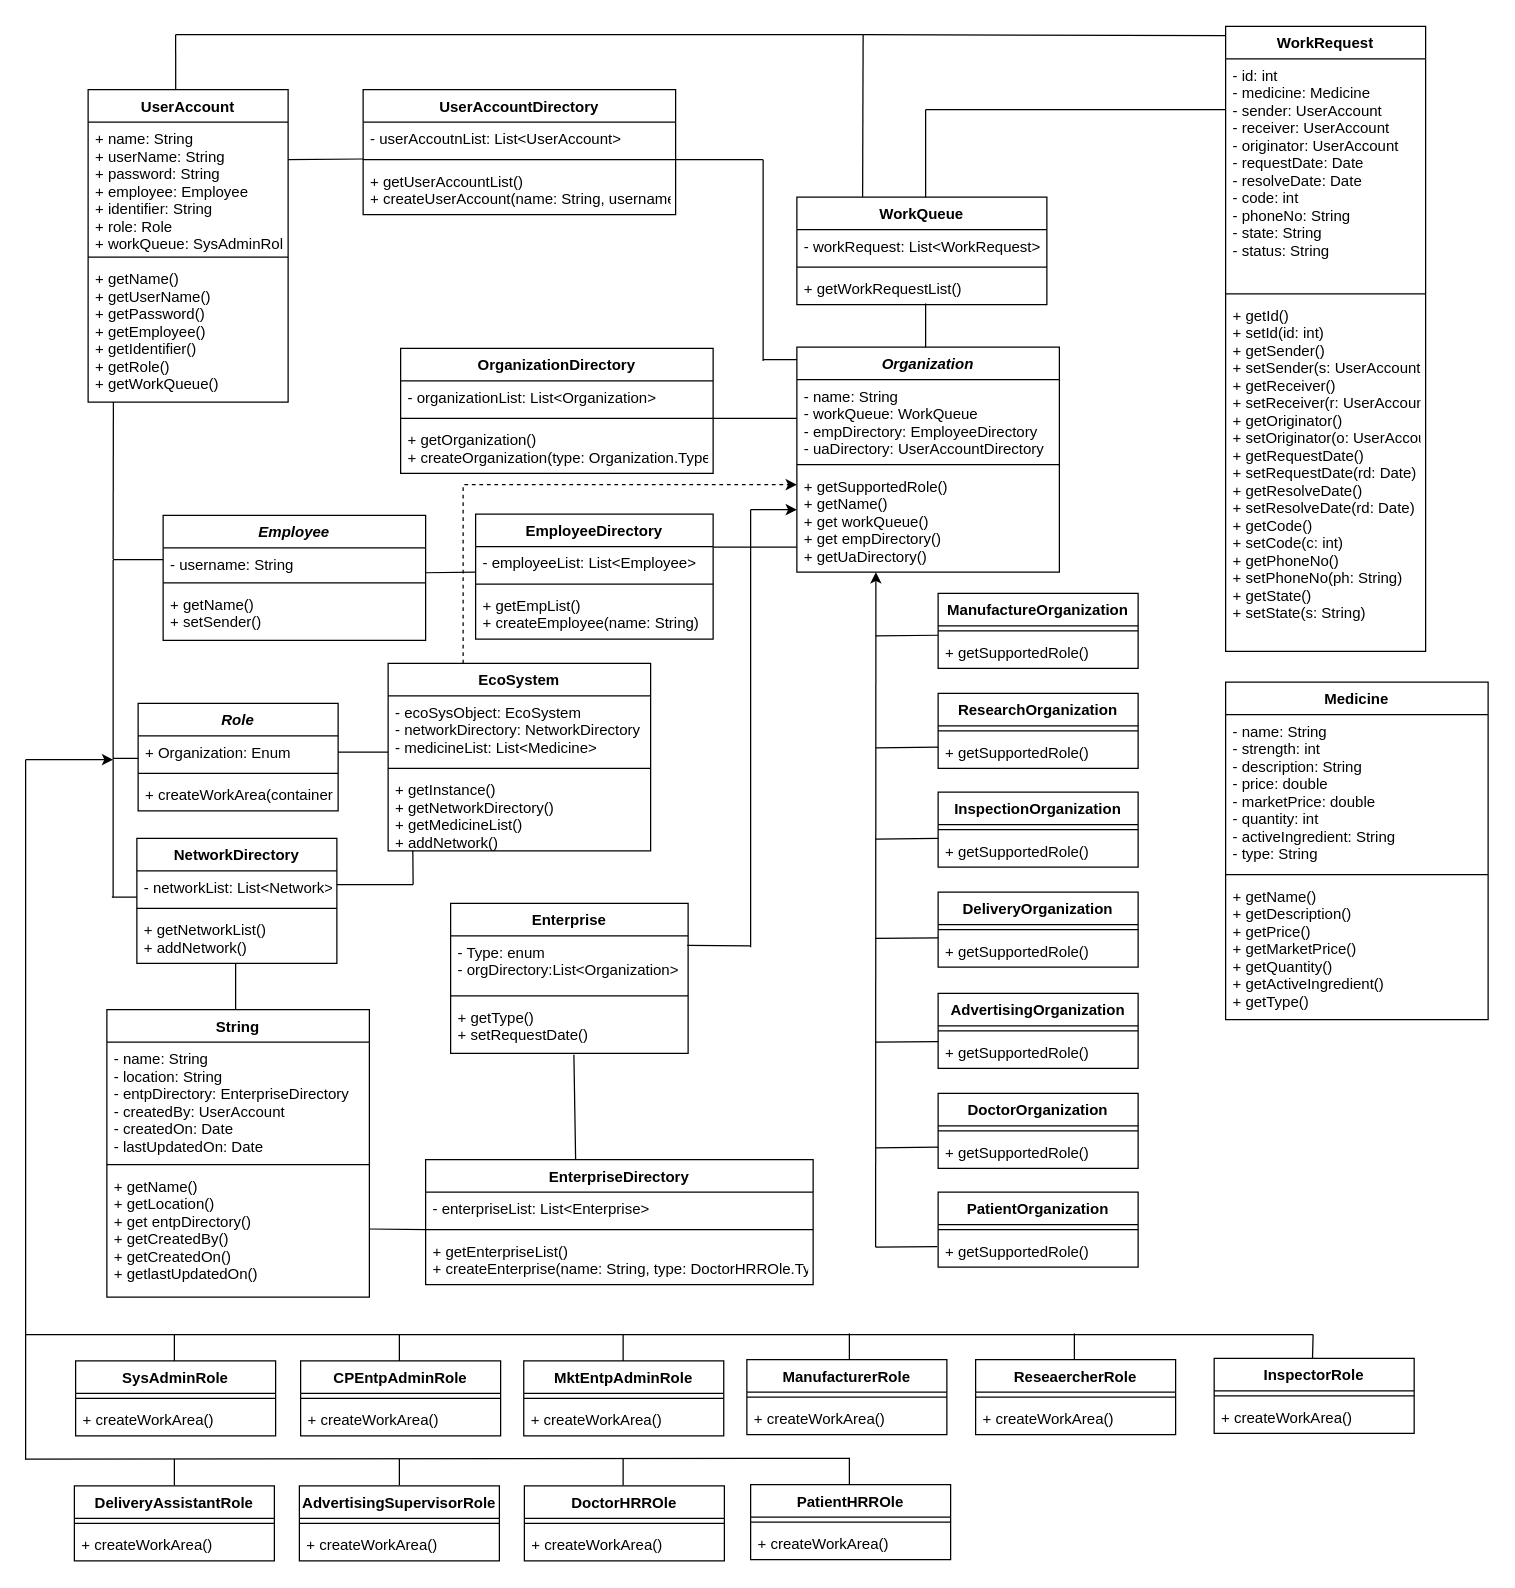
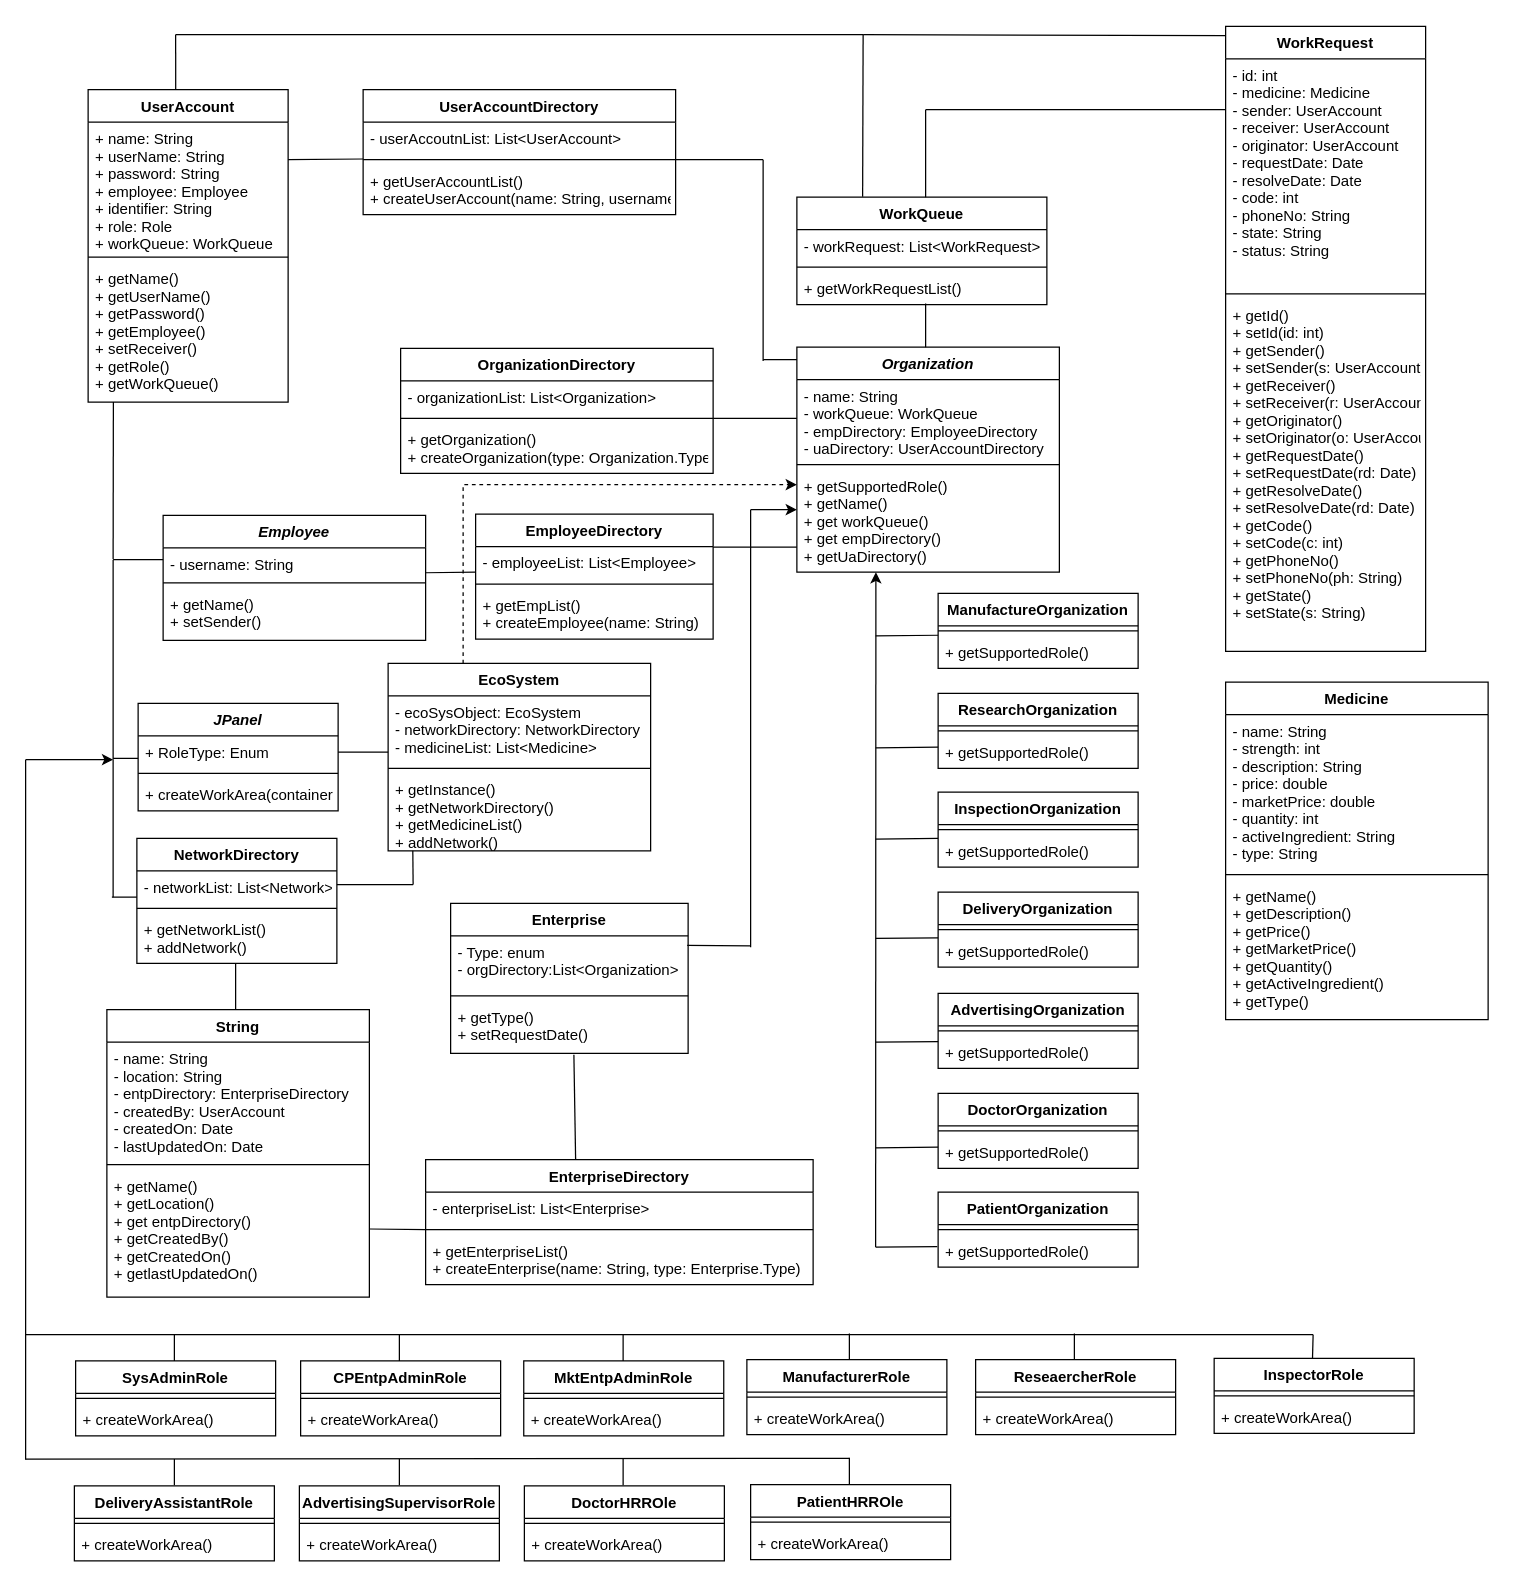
node "+ name: String + userName: String + password: String + employee: Employee + identifier: String + role: Role + workQueue: SysAdminRole": label "+ name: String + userName: String + password: String + employee: Employee + identifier: String + role: Role + workQueue: SysAdminRole" -> "+ name: String + userName: String + password: String + employee: Employee + identifier: String + role: Role + workQueue: WorkQueue"
node "+ getName() + getUserName() + getPassword() + getEmployee() + getIdentifier() + getRole() + getWorkQueue()": label "+ getName() + getUserName() + getPassword() + getEmployee() + getIdentifier() + getRole() + getWorkQueue()" -> "+ getName() + getUserName() + getPassword() + getEmployee() + setReceiver() + getRole() + getWorkQueue()"
node "Role": label "Role" -> "JPanel"
node "+ Organization: Enum": label "+ Organization: Enum" -> "+ RoleType: Enum"
node "+ getEnterpriseList() + createEnterprise(name: String, type: DoctorHRROle.Type)": label "+ getEnterpriseList() + createEnterprise(name: String, type: DoctorHRROle.Type)" -> "+ getEnterpriseList() + createEnterprise(name: String, type: Enterprise.Type)"
